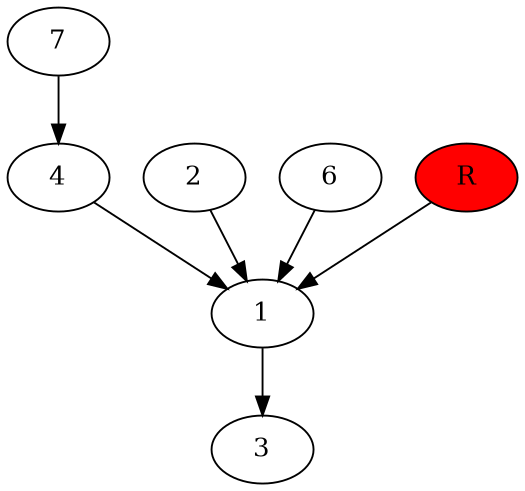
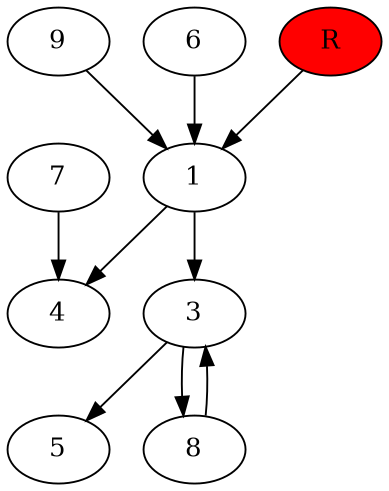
node "2": label "2" -> "9"
edge "4" -> "1": reversed
node "5": added
node "8": added
